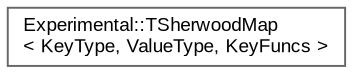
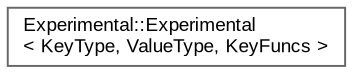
node "Experimental::TSherwoodMap < KeyType, ValueType, KeyFuncs >": label "Experimental::TSherwoodMap < KeyType, ValueType, KeyFuncs >" -> "Experimental::Experimental < KeyType, ValueType, KeyFuncs >"
